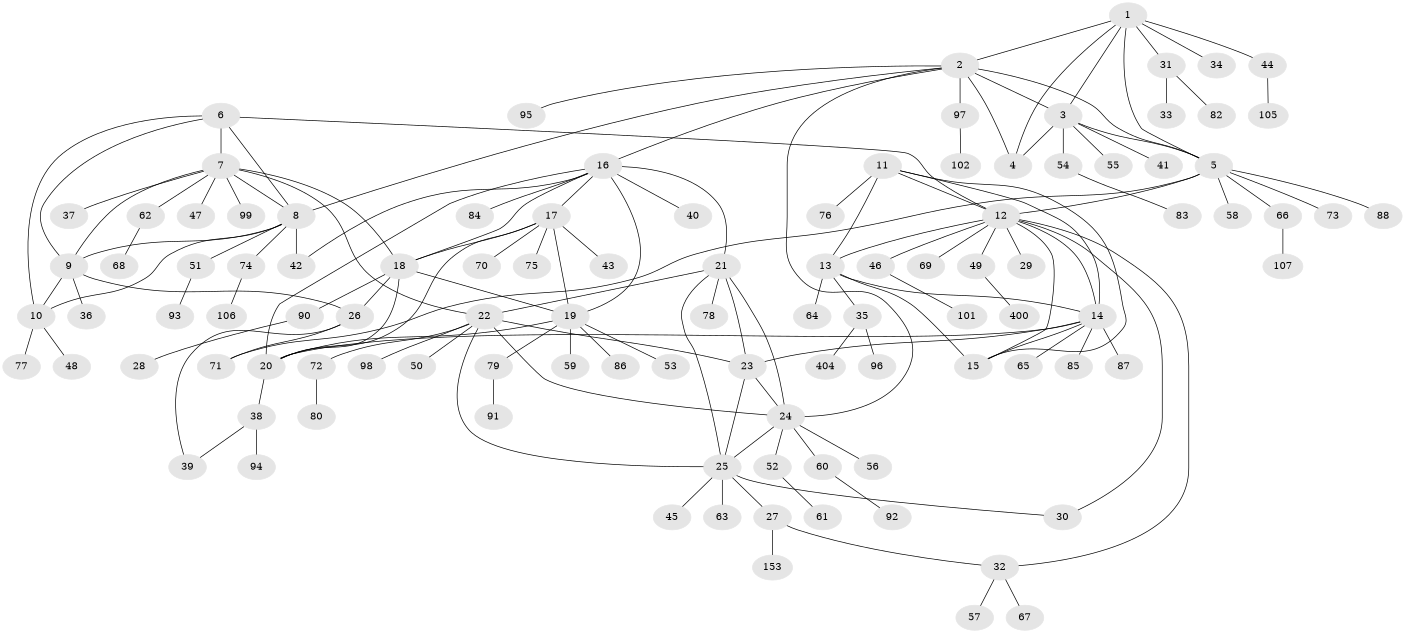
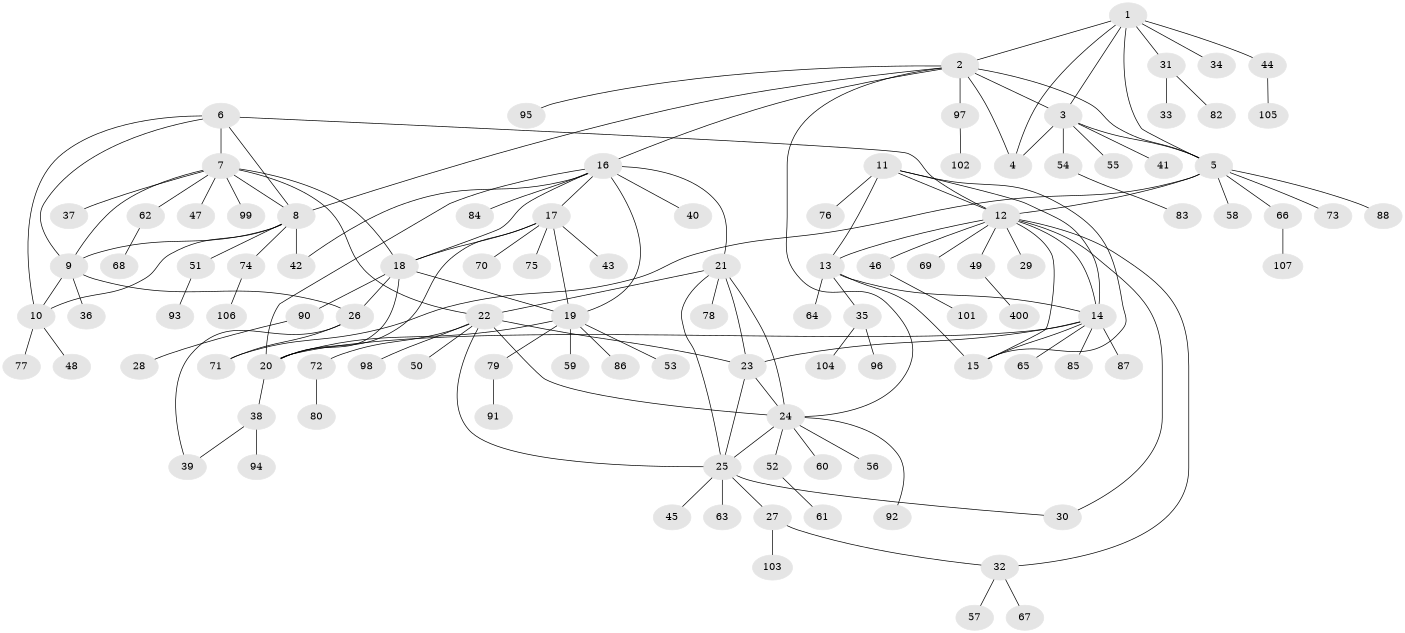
node "404": label "404" -> "104"
edge "60" -- "92": now "24" -- "92"
node "153": label "153" -> "103"
